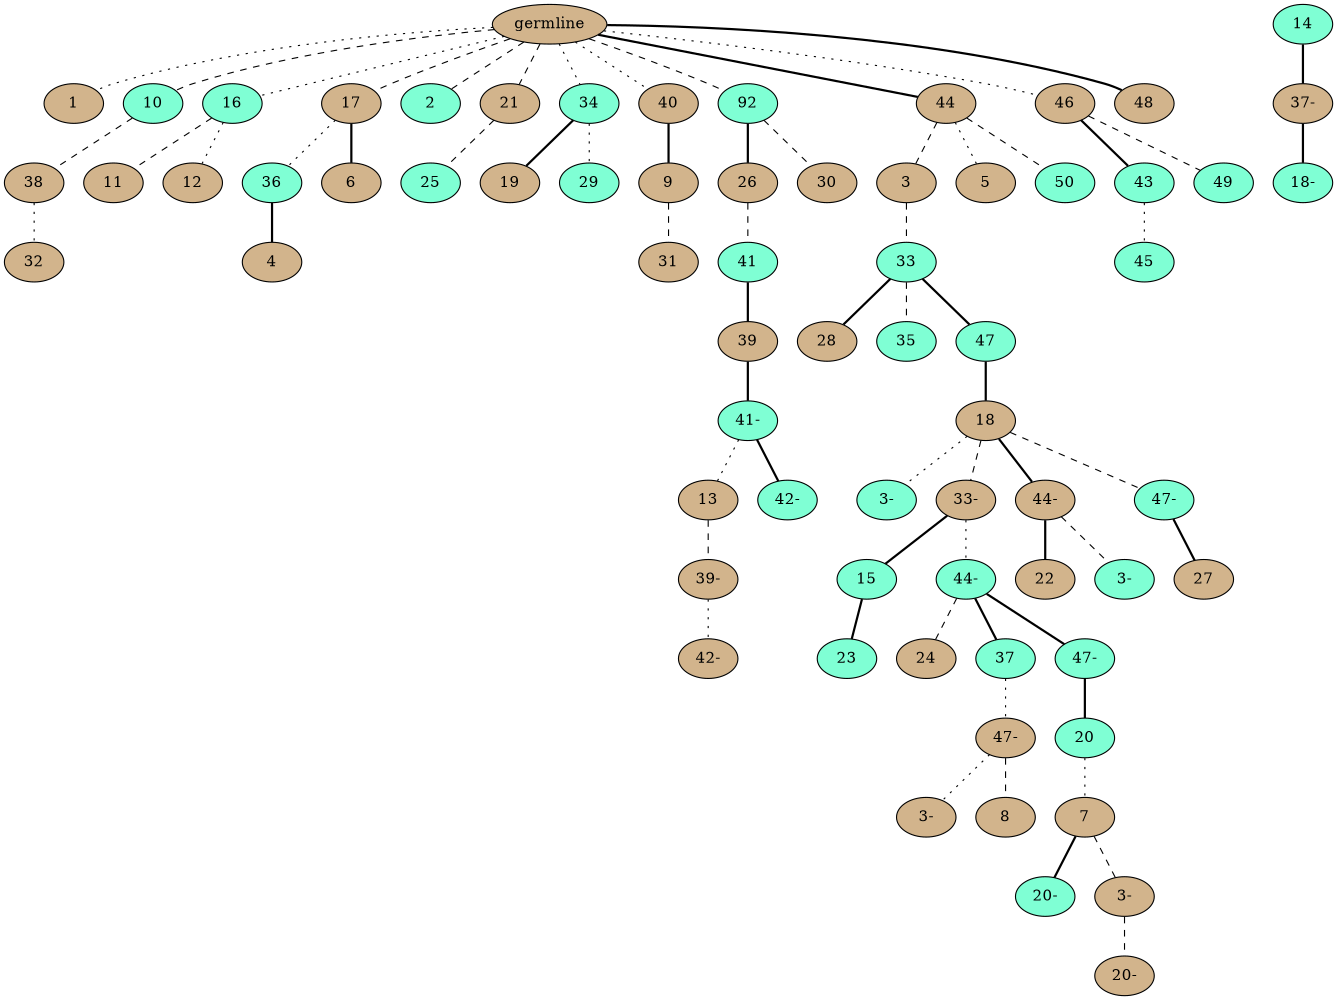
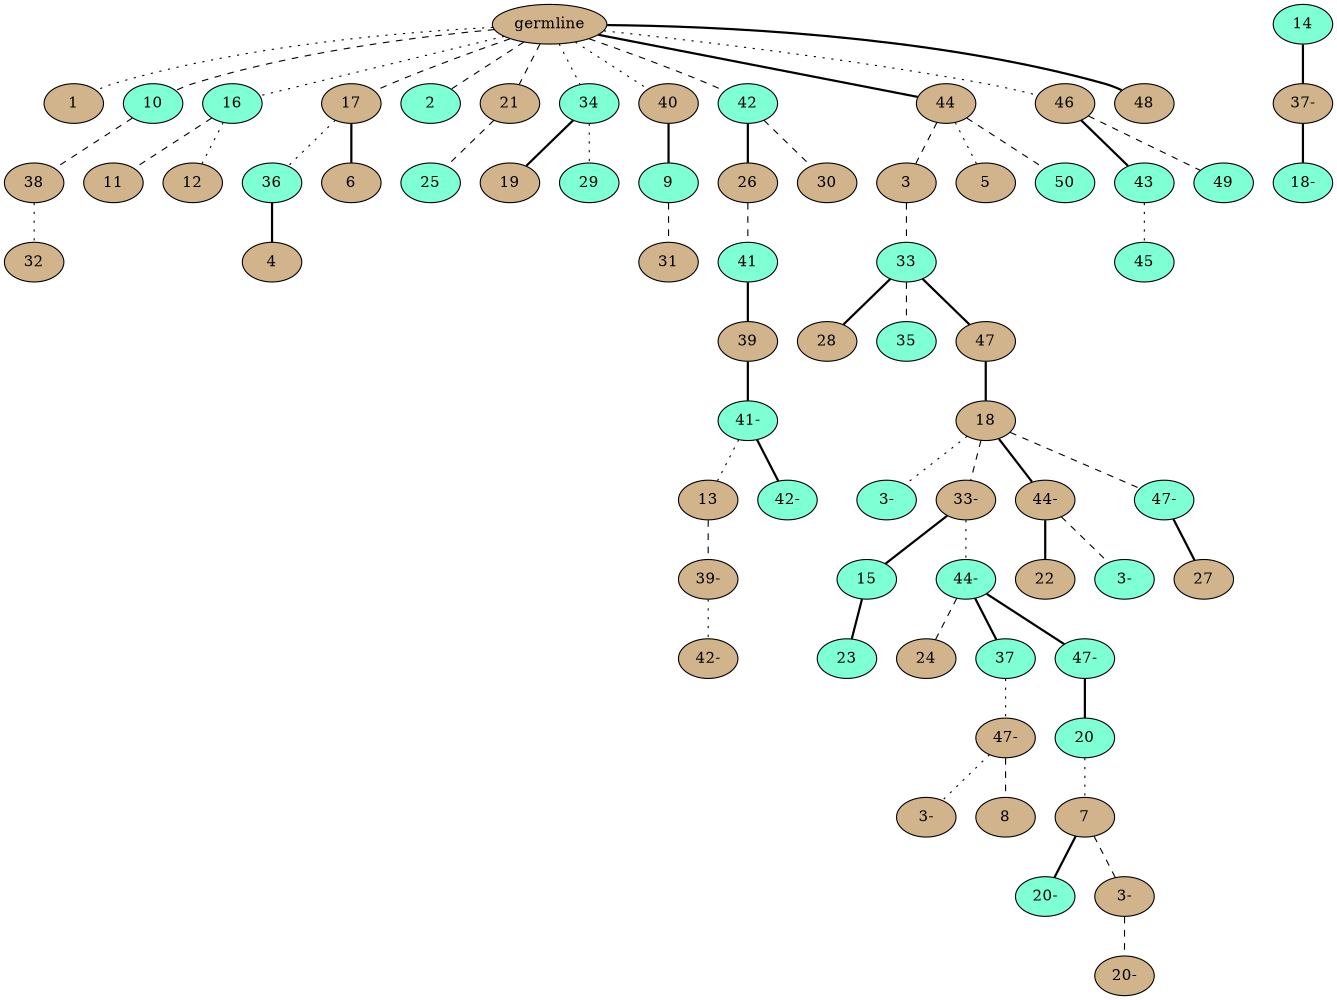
node "92": label "92" -> "42"
node "9": fillcolor tan -> aquamarine
node "47": fillcolor aquamarine -> tan
